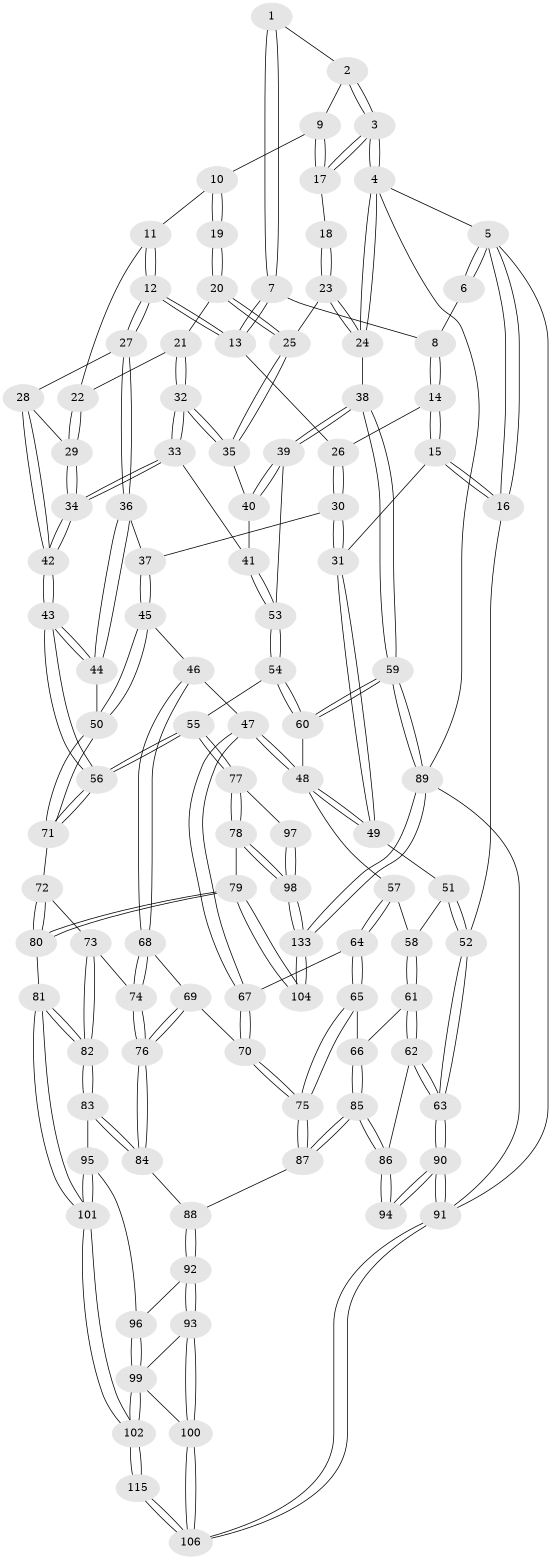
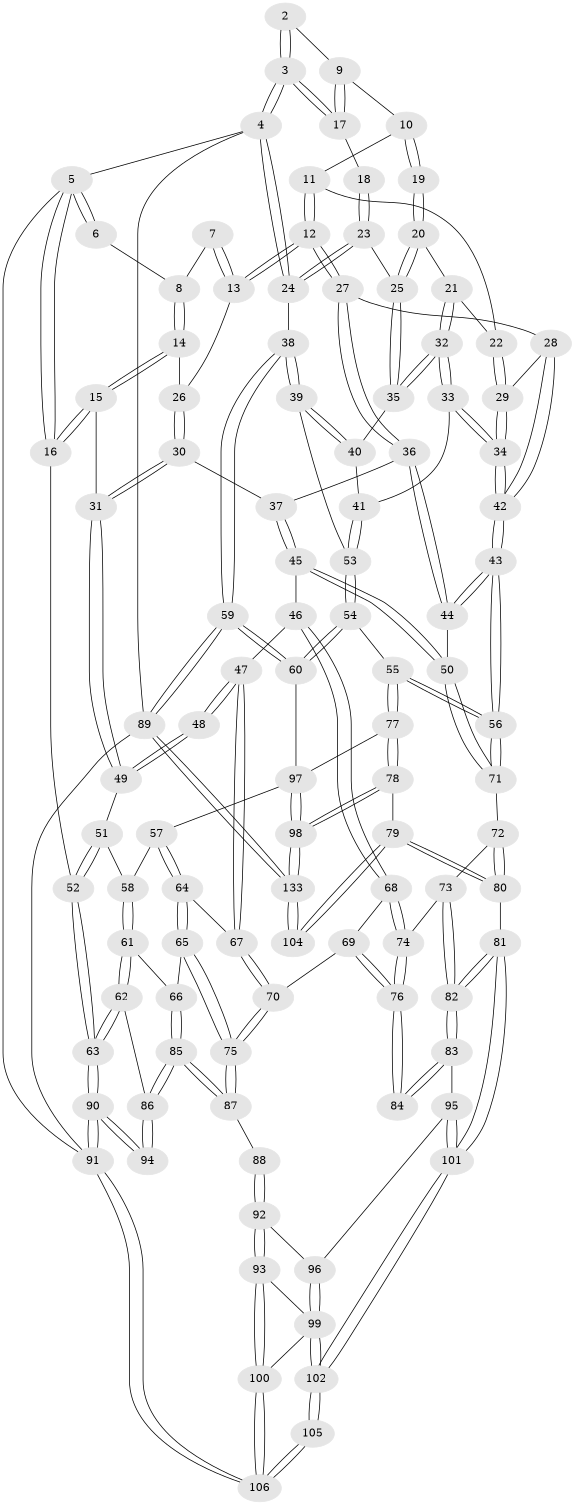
node "1": removed
edge "60" -- "48": now "60" -- "97"
edge "48" -- "57": now "97" -- "57"
edge "84" -- "88": removed
node "115": label "115" -> "105"
